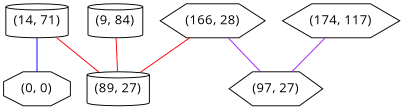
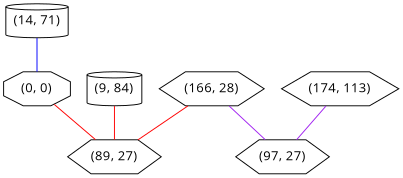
node "(174, 117)": label "(174, 117)" -> "(174, 113)"
edge "(14, 71)" -- "(89, 27)": now "(0, 0)" -- "(89, 27)"
node "(89, 27)": shape cylinder -> hexagon
